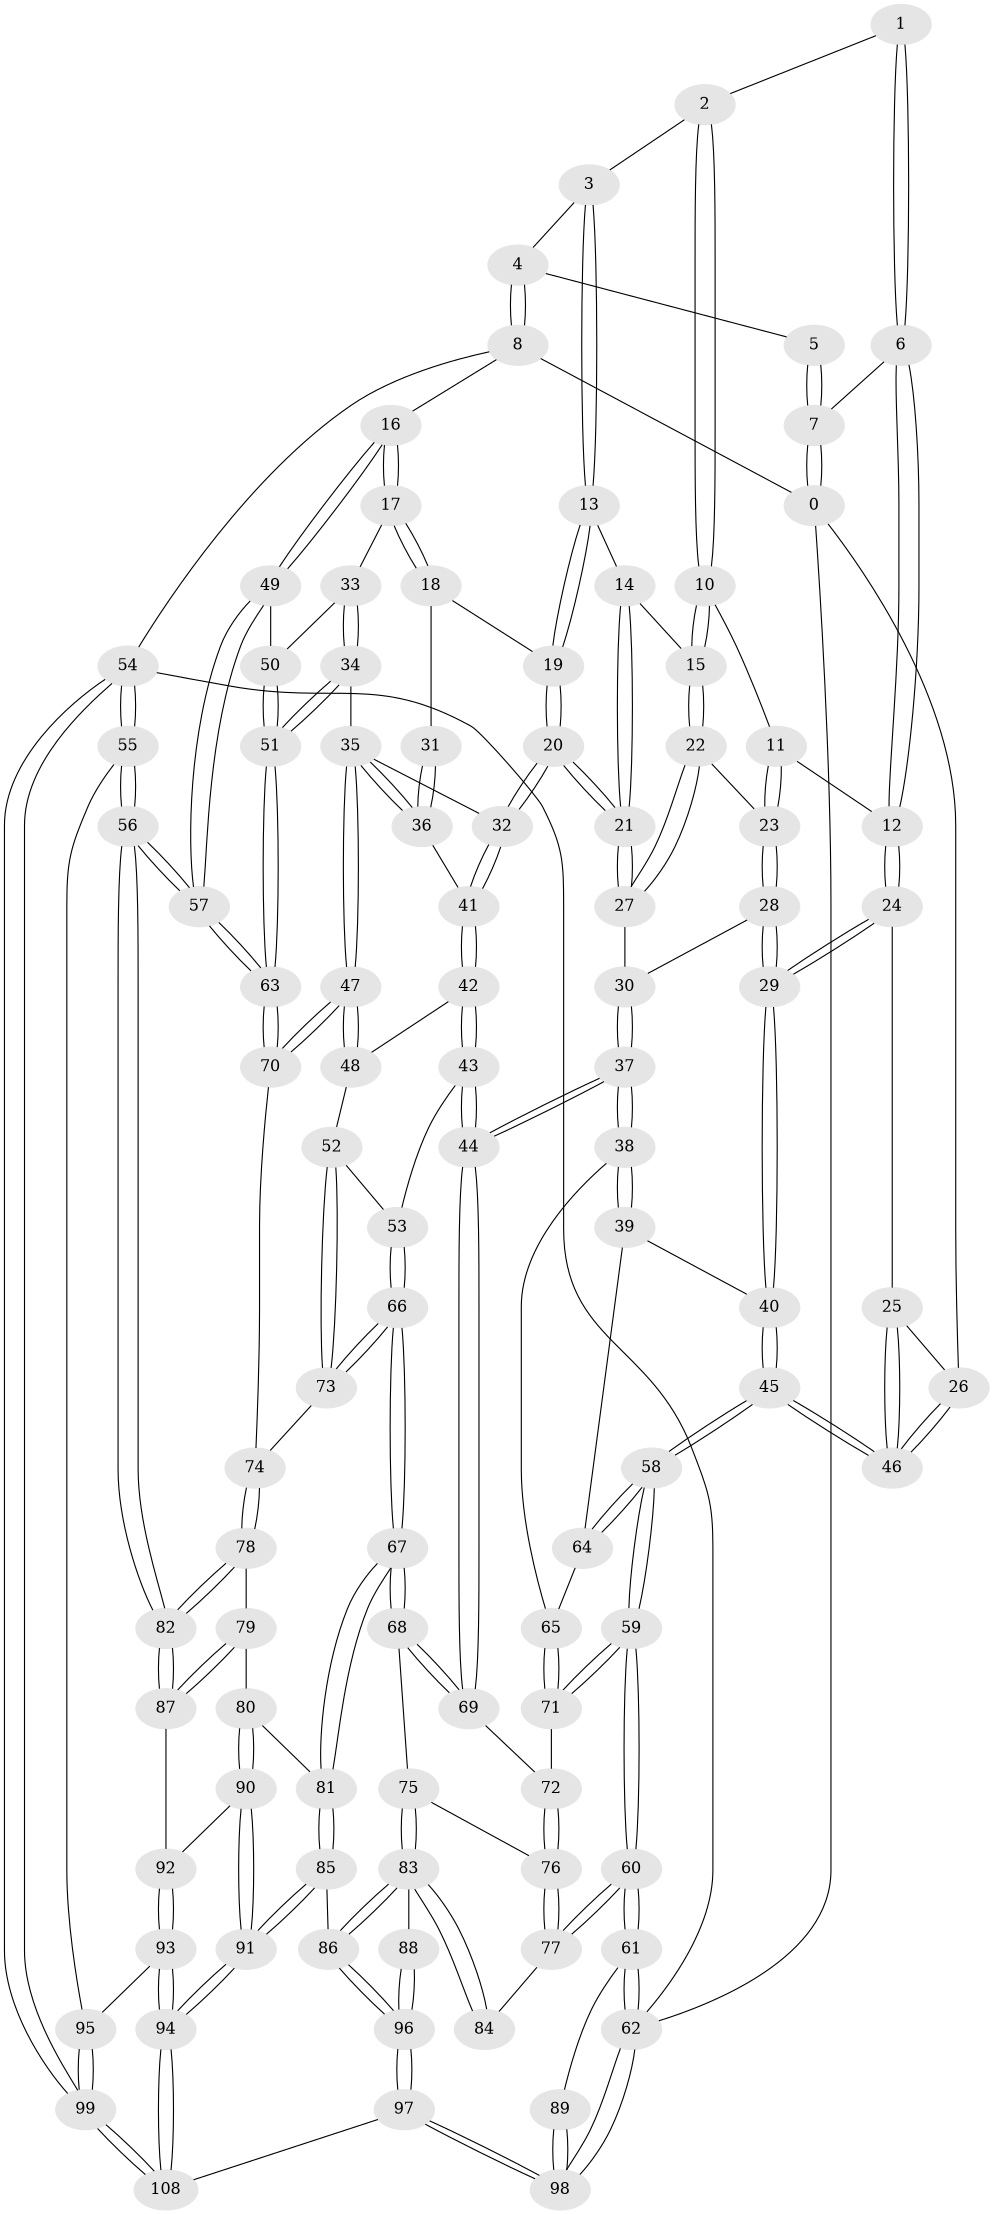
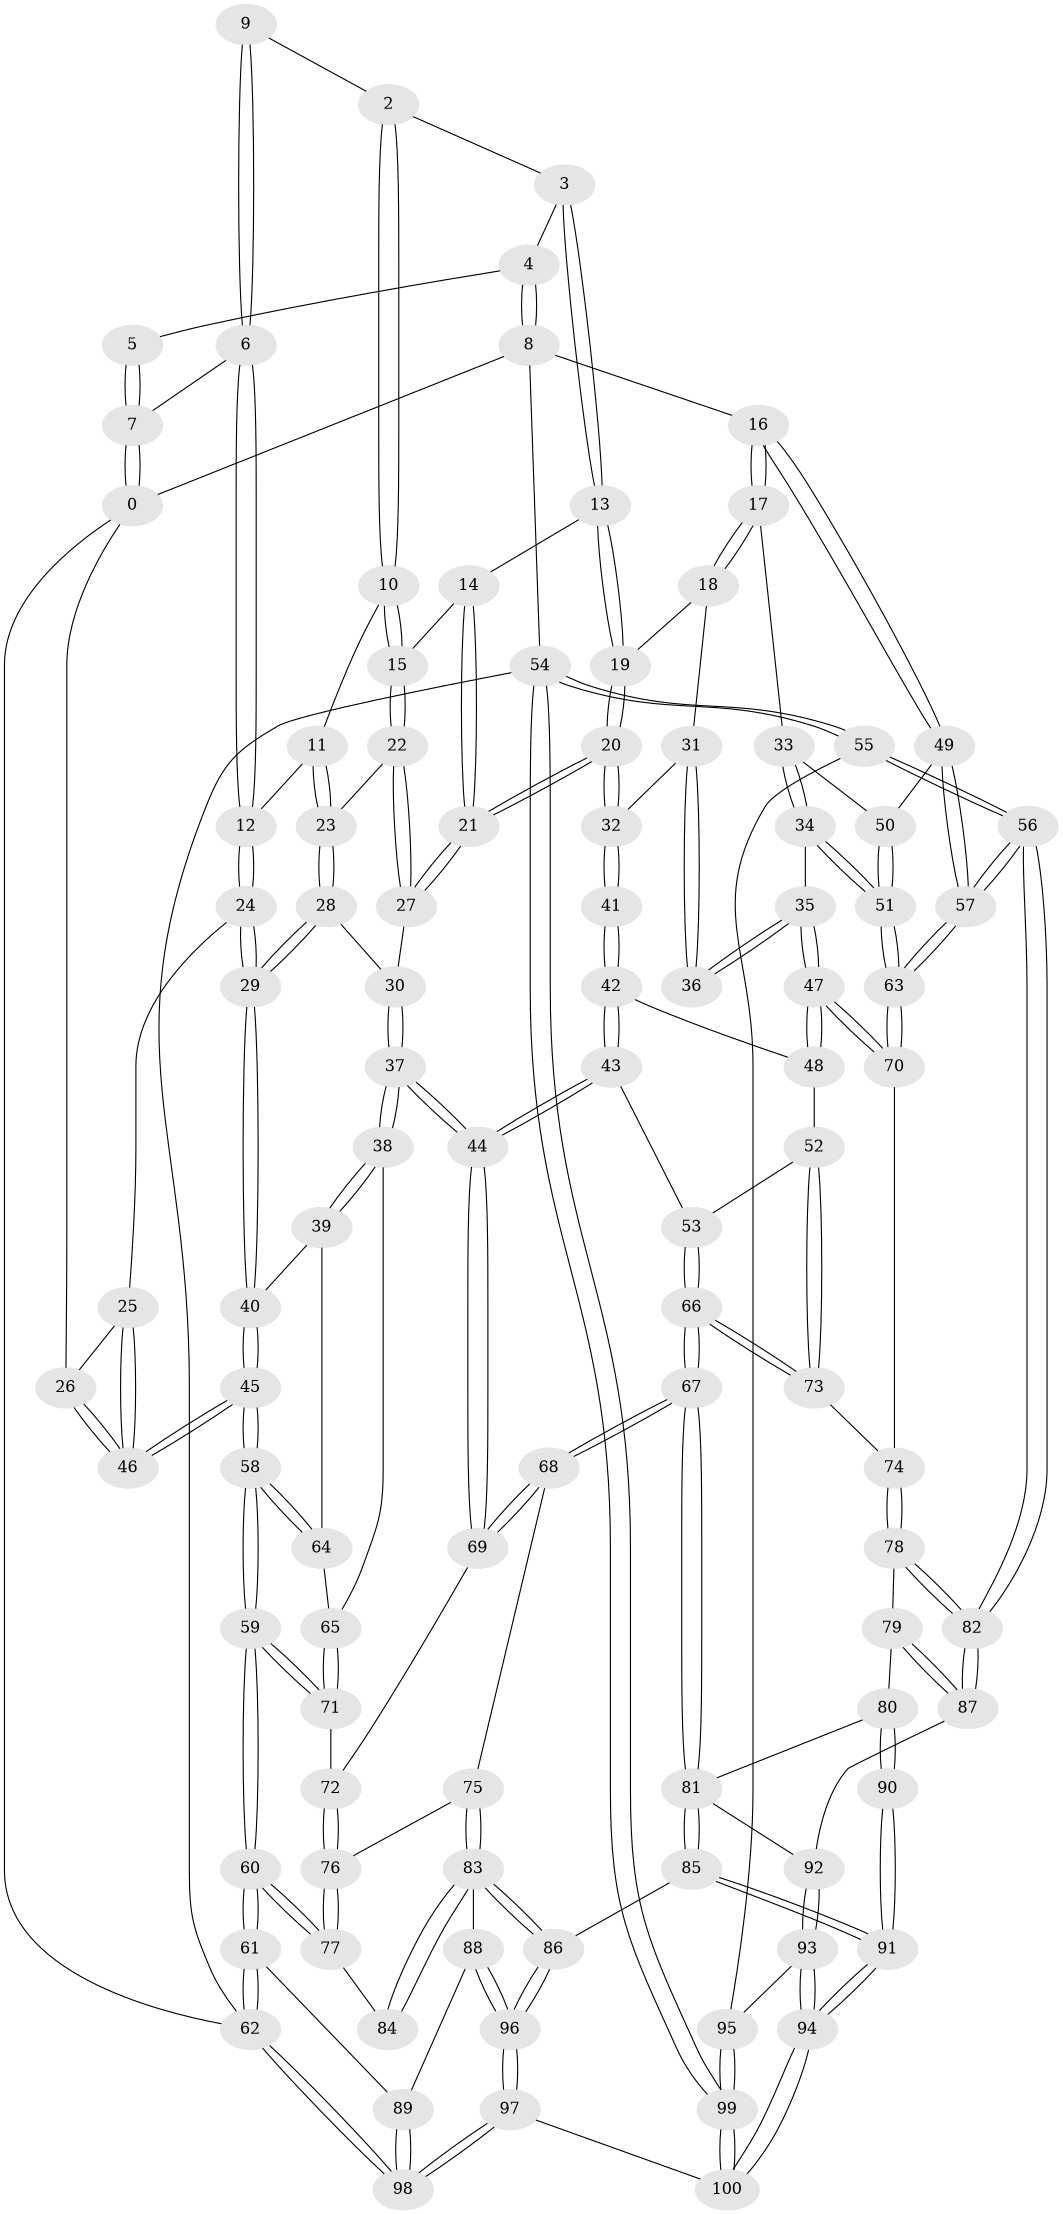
node "1": label "1" -> "9"
edge "35" -- "32": now "31" -- "32"
edge "36" -- "41": removed
edge "90" -- "92": now "81" -- "92"
edge "88" -- "89": added
node "108": label "108" -> "100"
